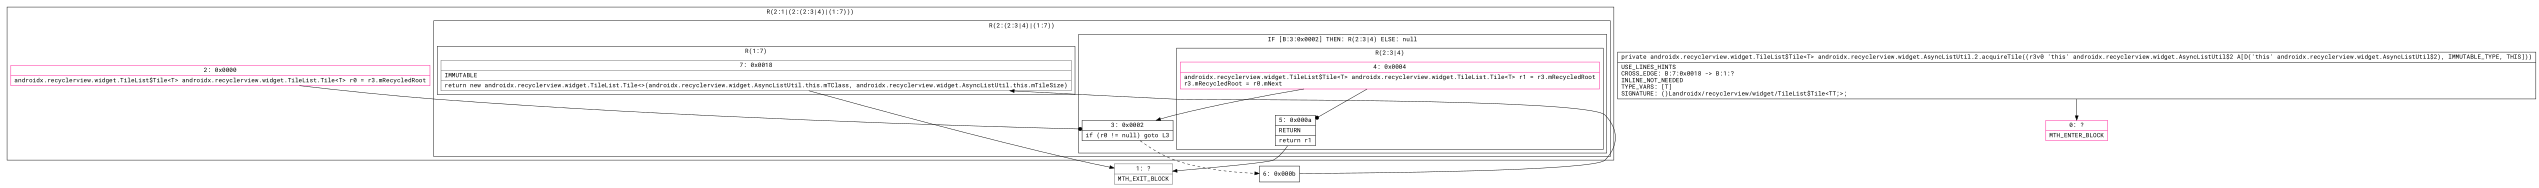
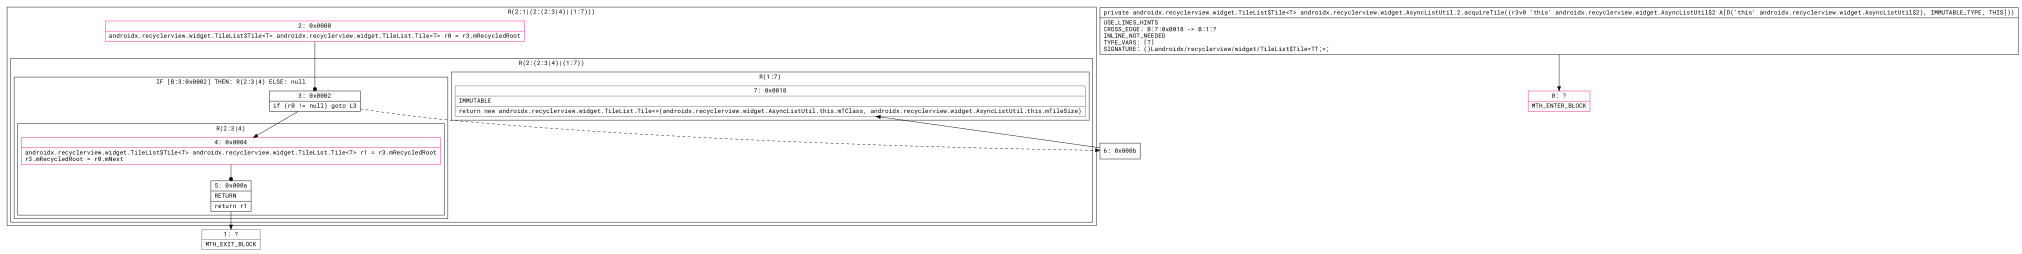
edge "4: 0x0004" -> "3: 0x0002": reversed
edge "7: 0x0018" -> "1: ?": removed
